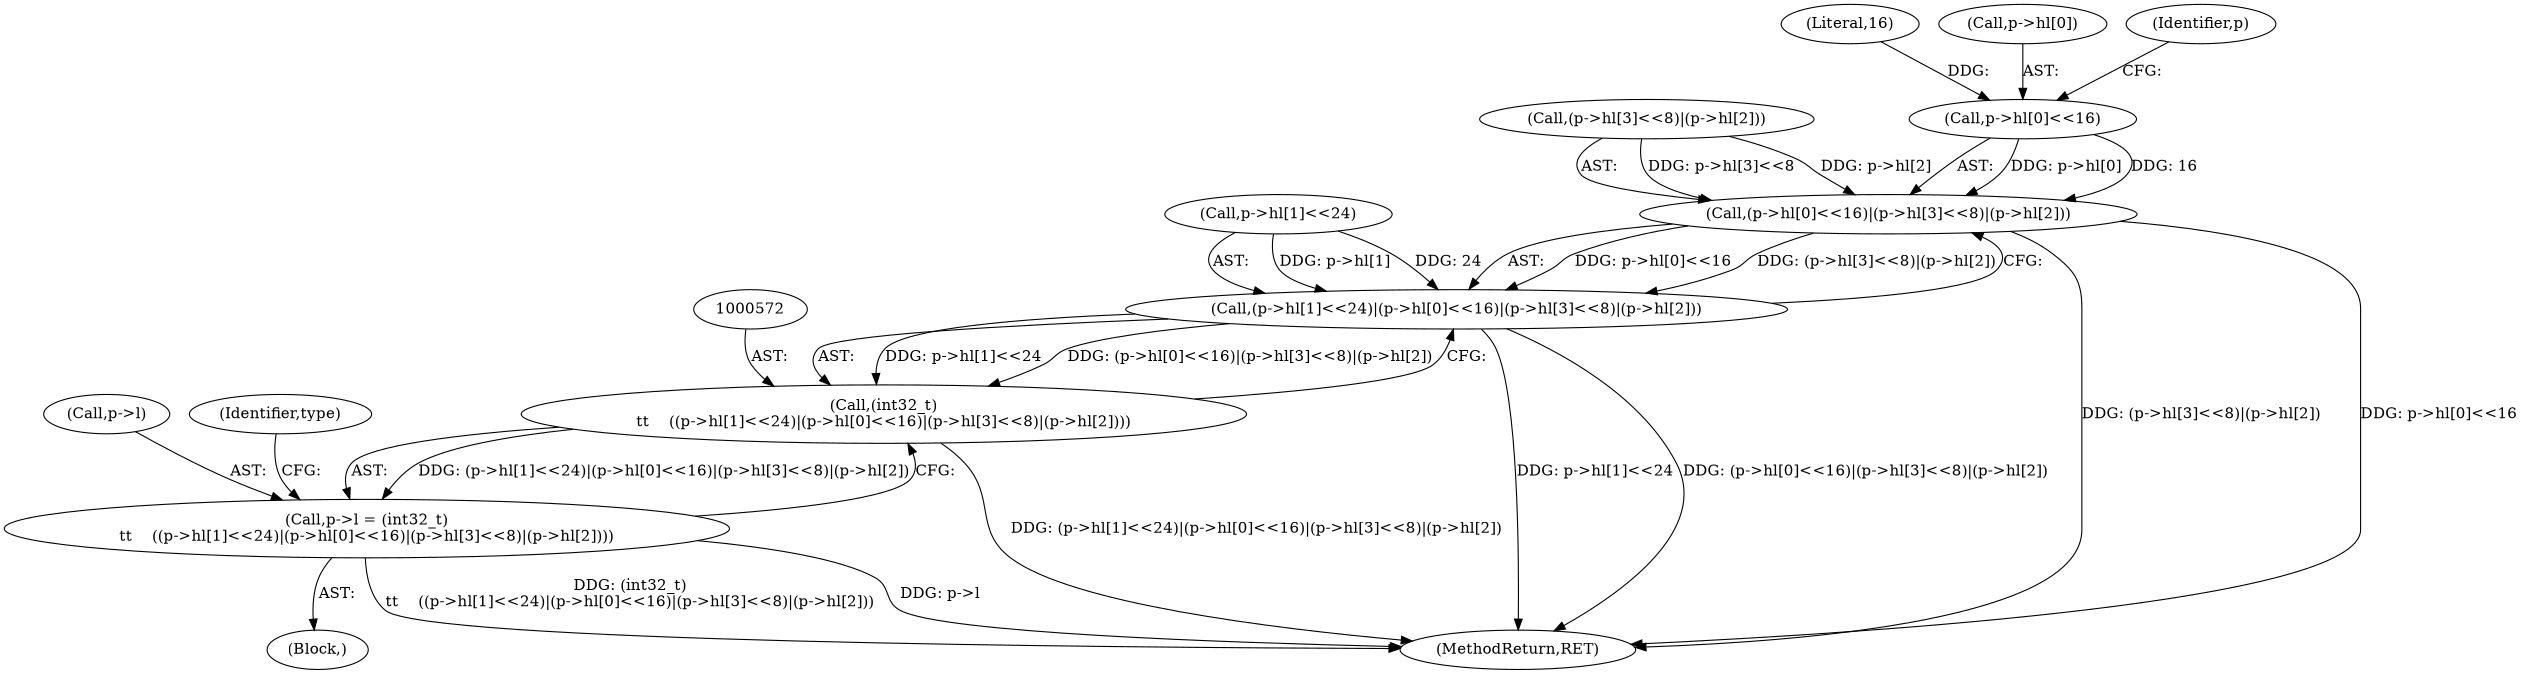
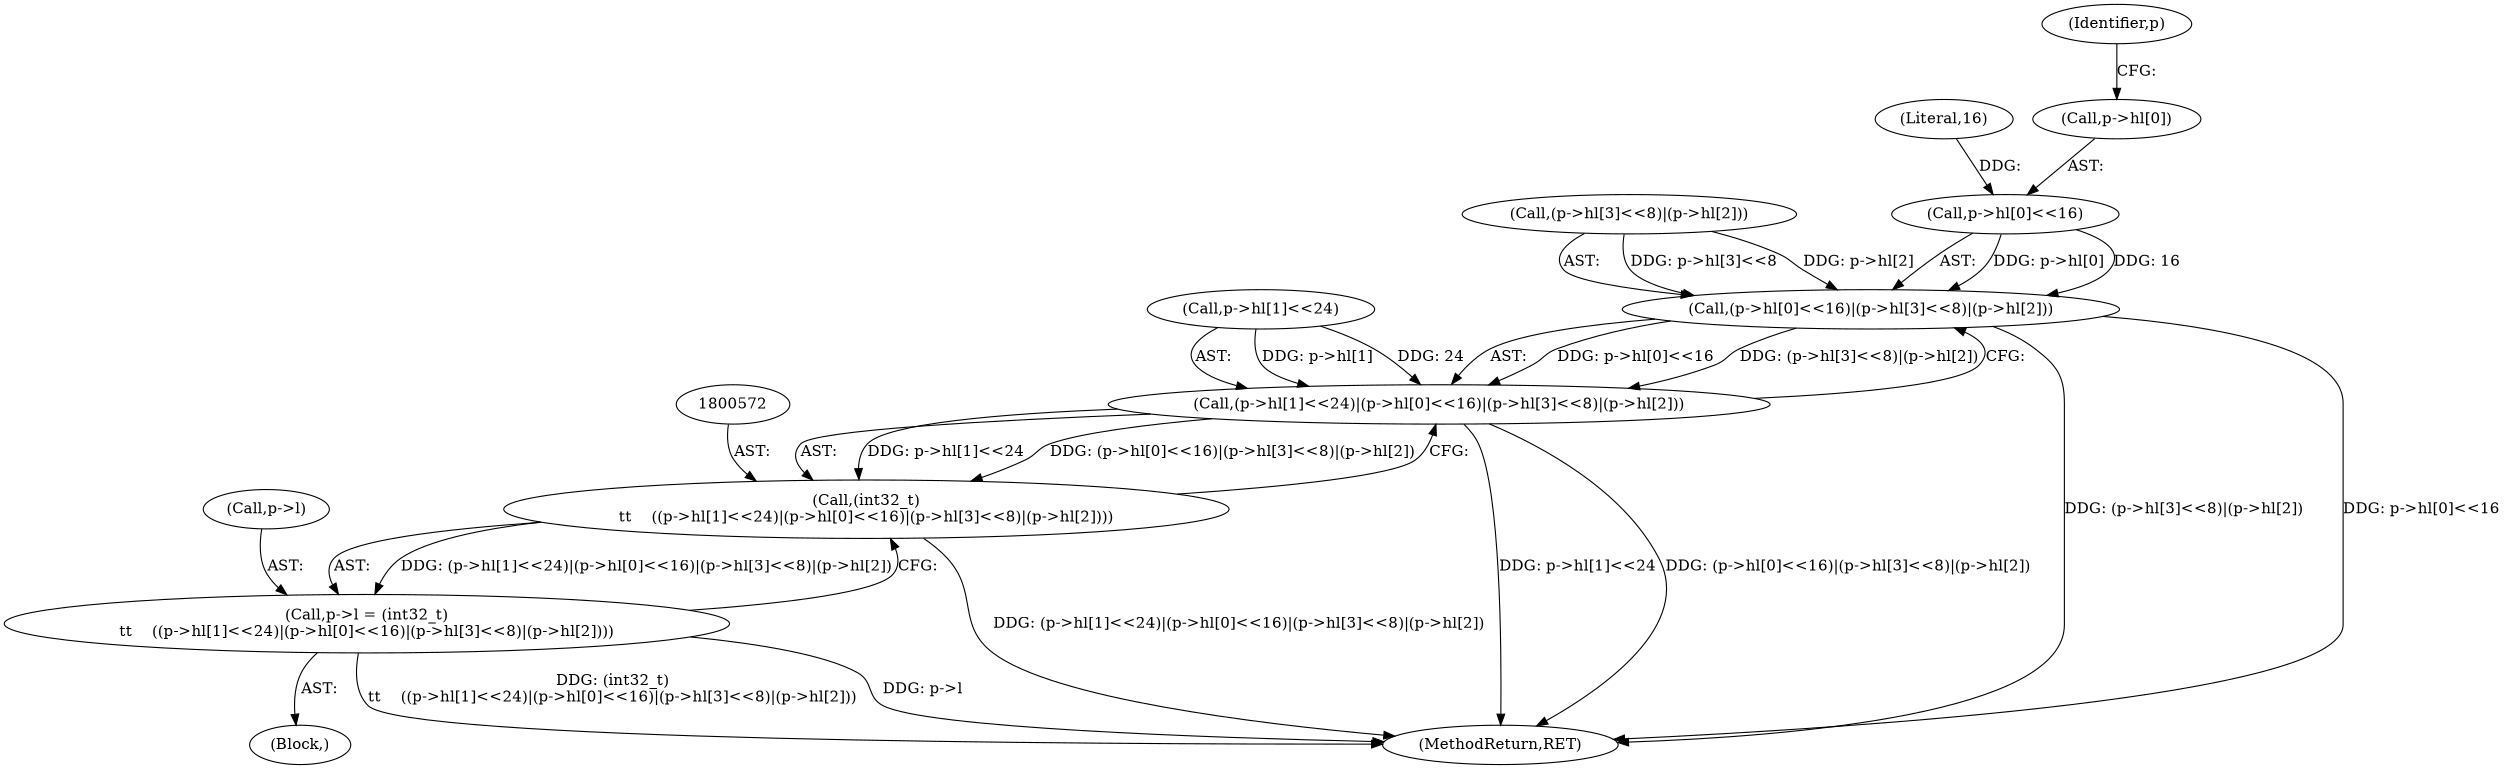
edge "(Identifier,p)" -> "(Call,p->hl[0]<<16)": now "(Identifier,p)" -> "(Call,p->hl[0])"
node "1000572": label "1000572" -> "1800572"
node "(Identifier,type)": removed
